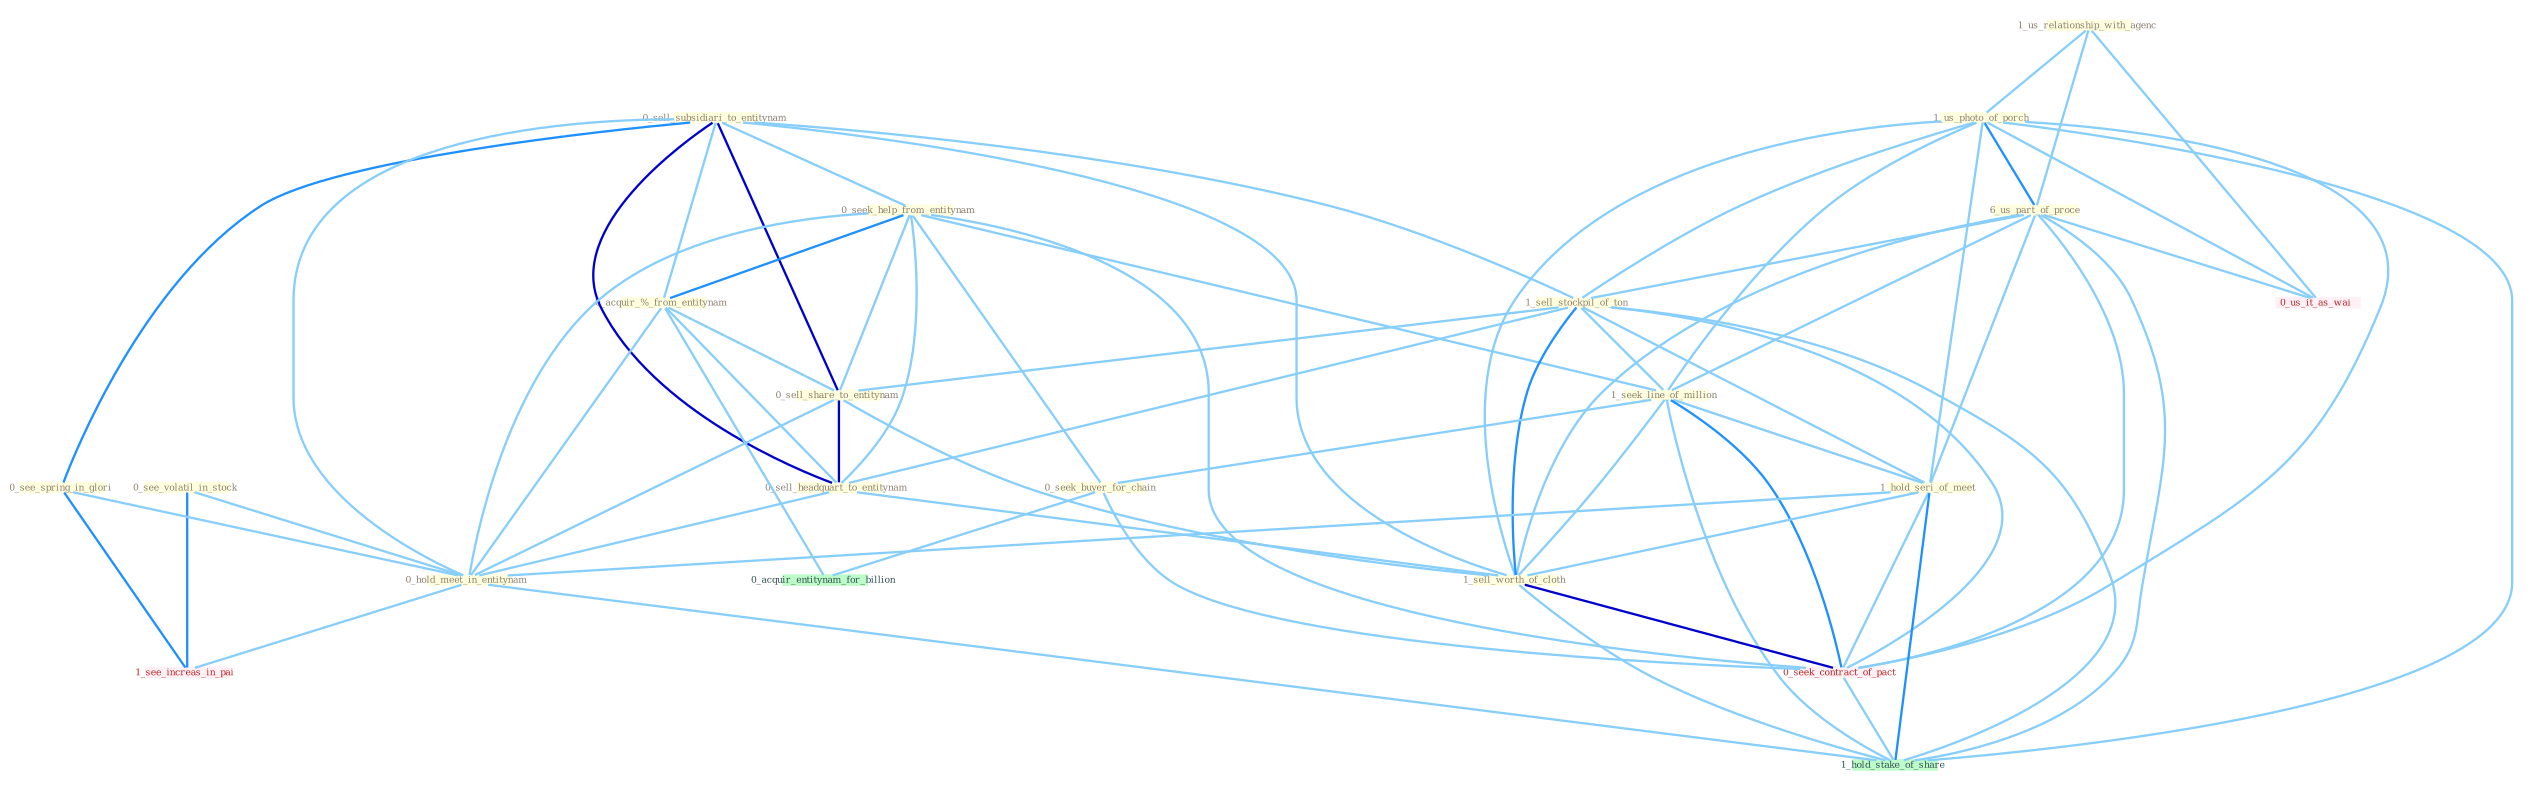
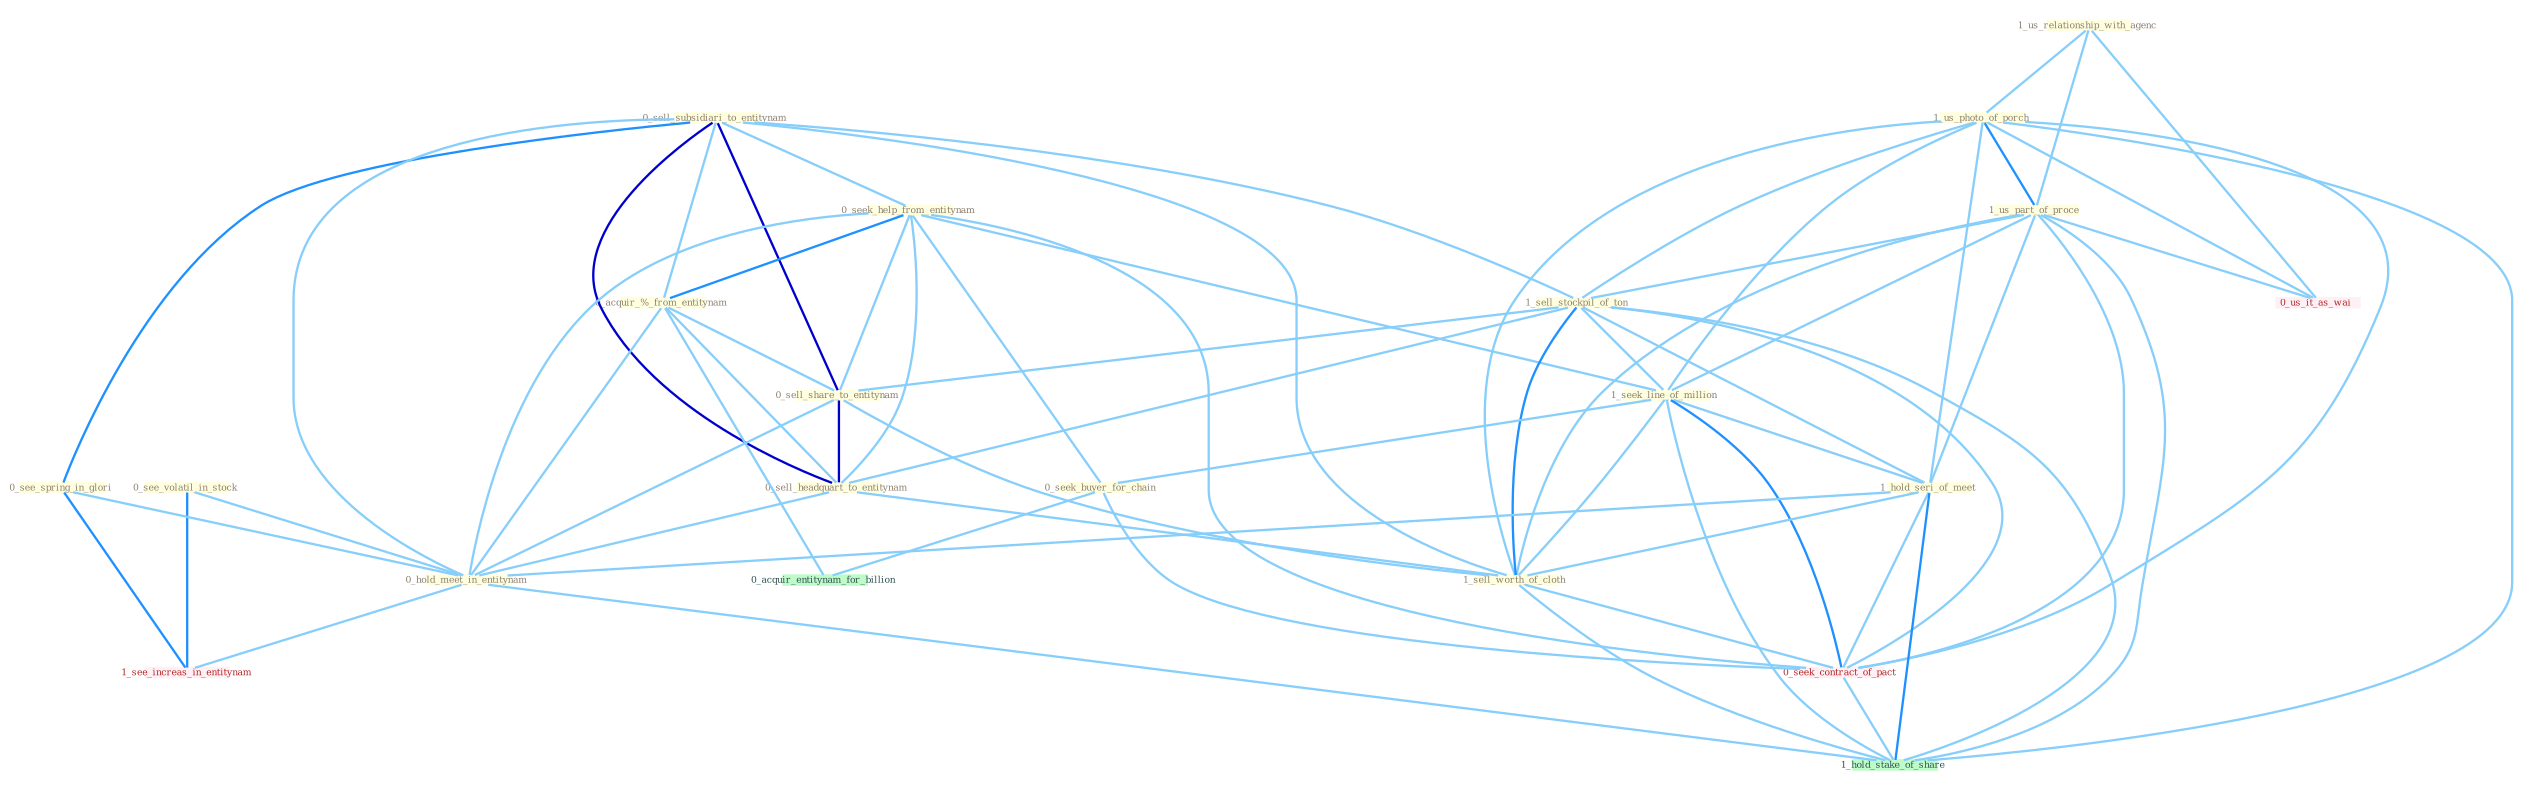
node "6_us_part_of_proce": label "6_us_part_of_proce" -> "1_us_part_of_proce"
edge "1_sell_worth_of_cloth" -- "0_seek_contract_of_pact": color #0000cd -> #87cefa
node "1_see_increas_in_pai": label "1_see_increas_in_pai" -> "1_see_increas_in_entitynam"
